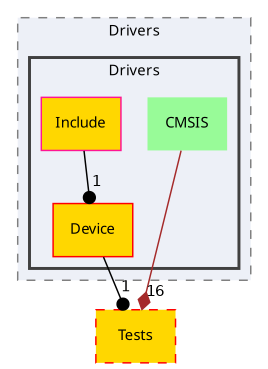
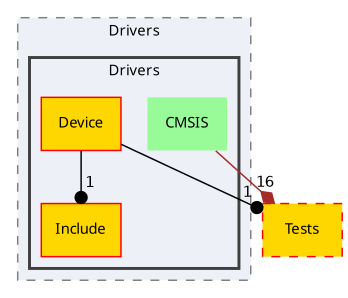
node "Include": color deeppink -> red
edge "Include" -> "Device": reversed
